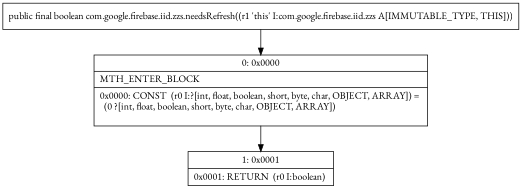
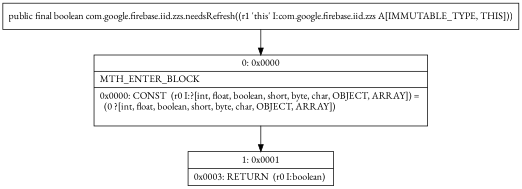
node "1: 0x0001": text "0x0001: RETURN  (r0 I:boolean)" -> "0x0003: RETURN  (r0 I:boolean)"
